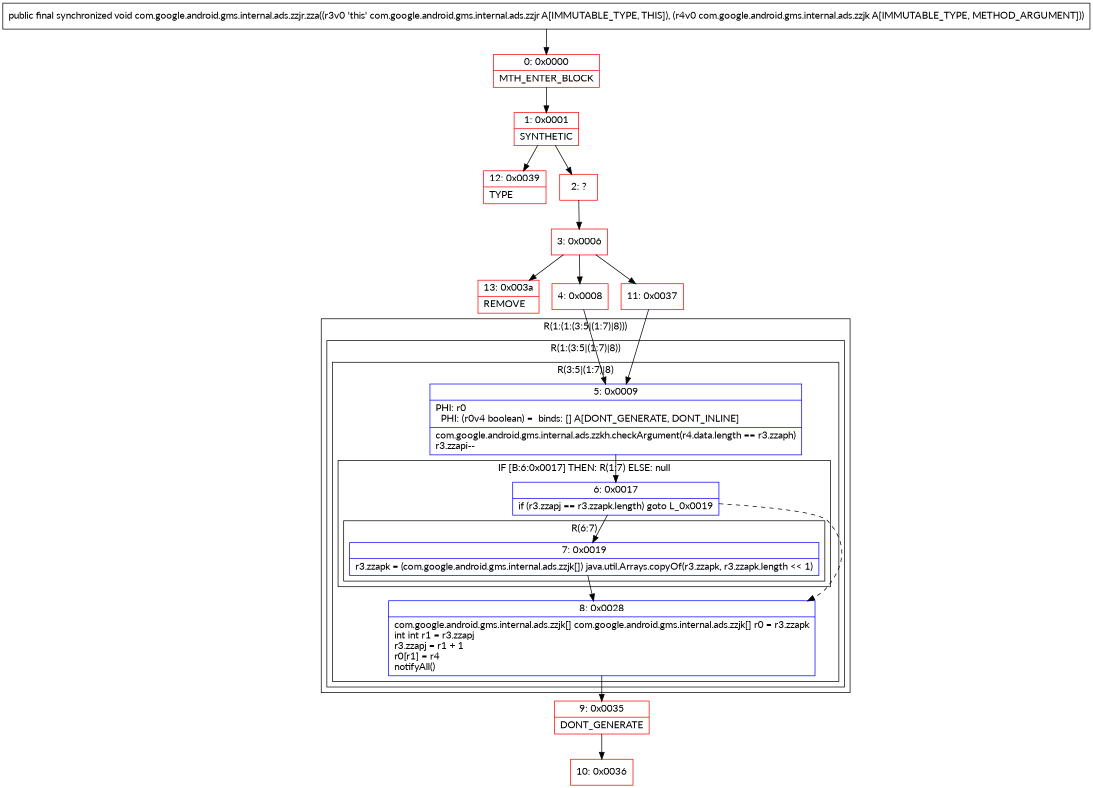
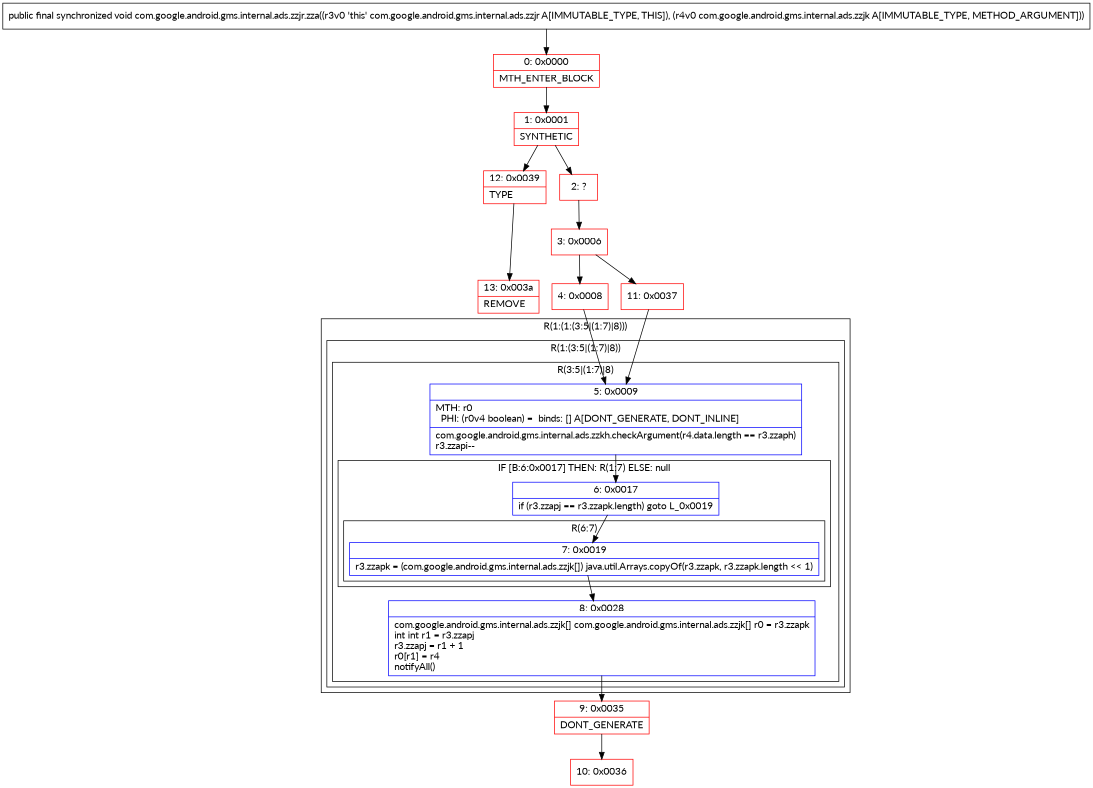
edge "3: 0x0006" -> "13: 0x003a": now "12: 0x0039" -> "13: 0x003a"
node "5: 0x0009": text "PHI: r0" -> "MTH: r0"
edge "6: 0x0017" -> "8: 0x0028": removed
